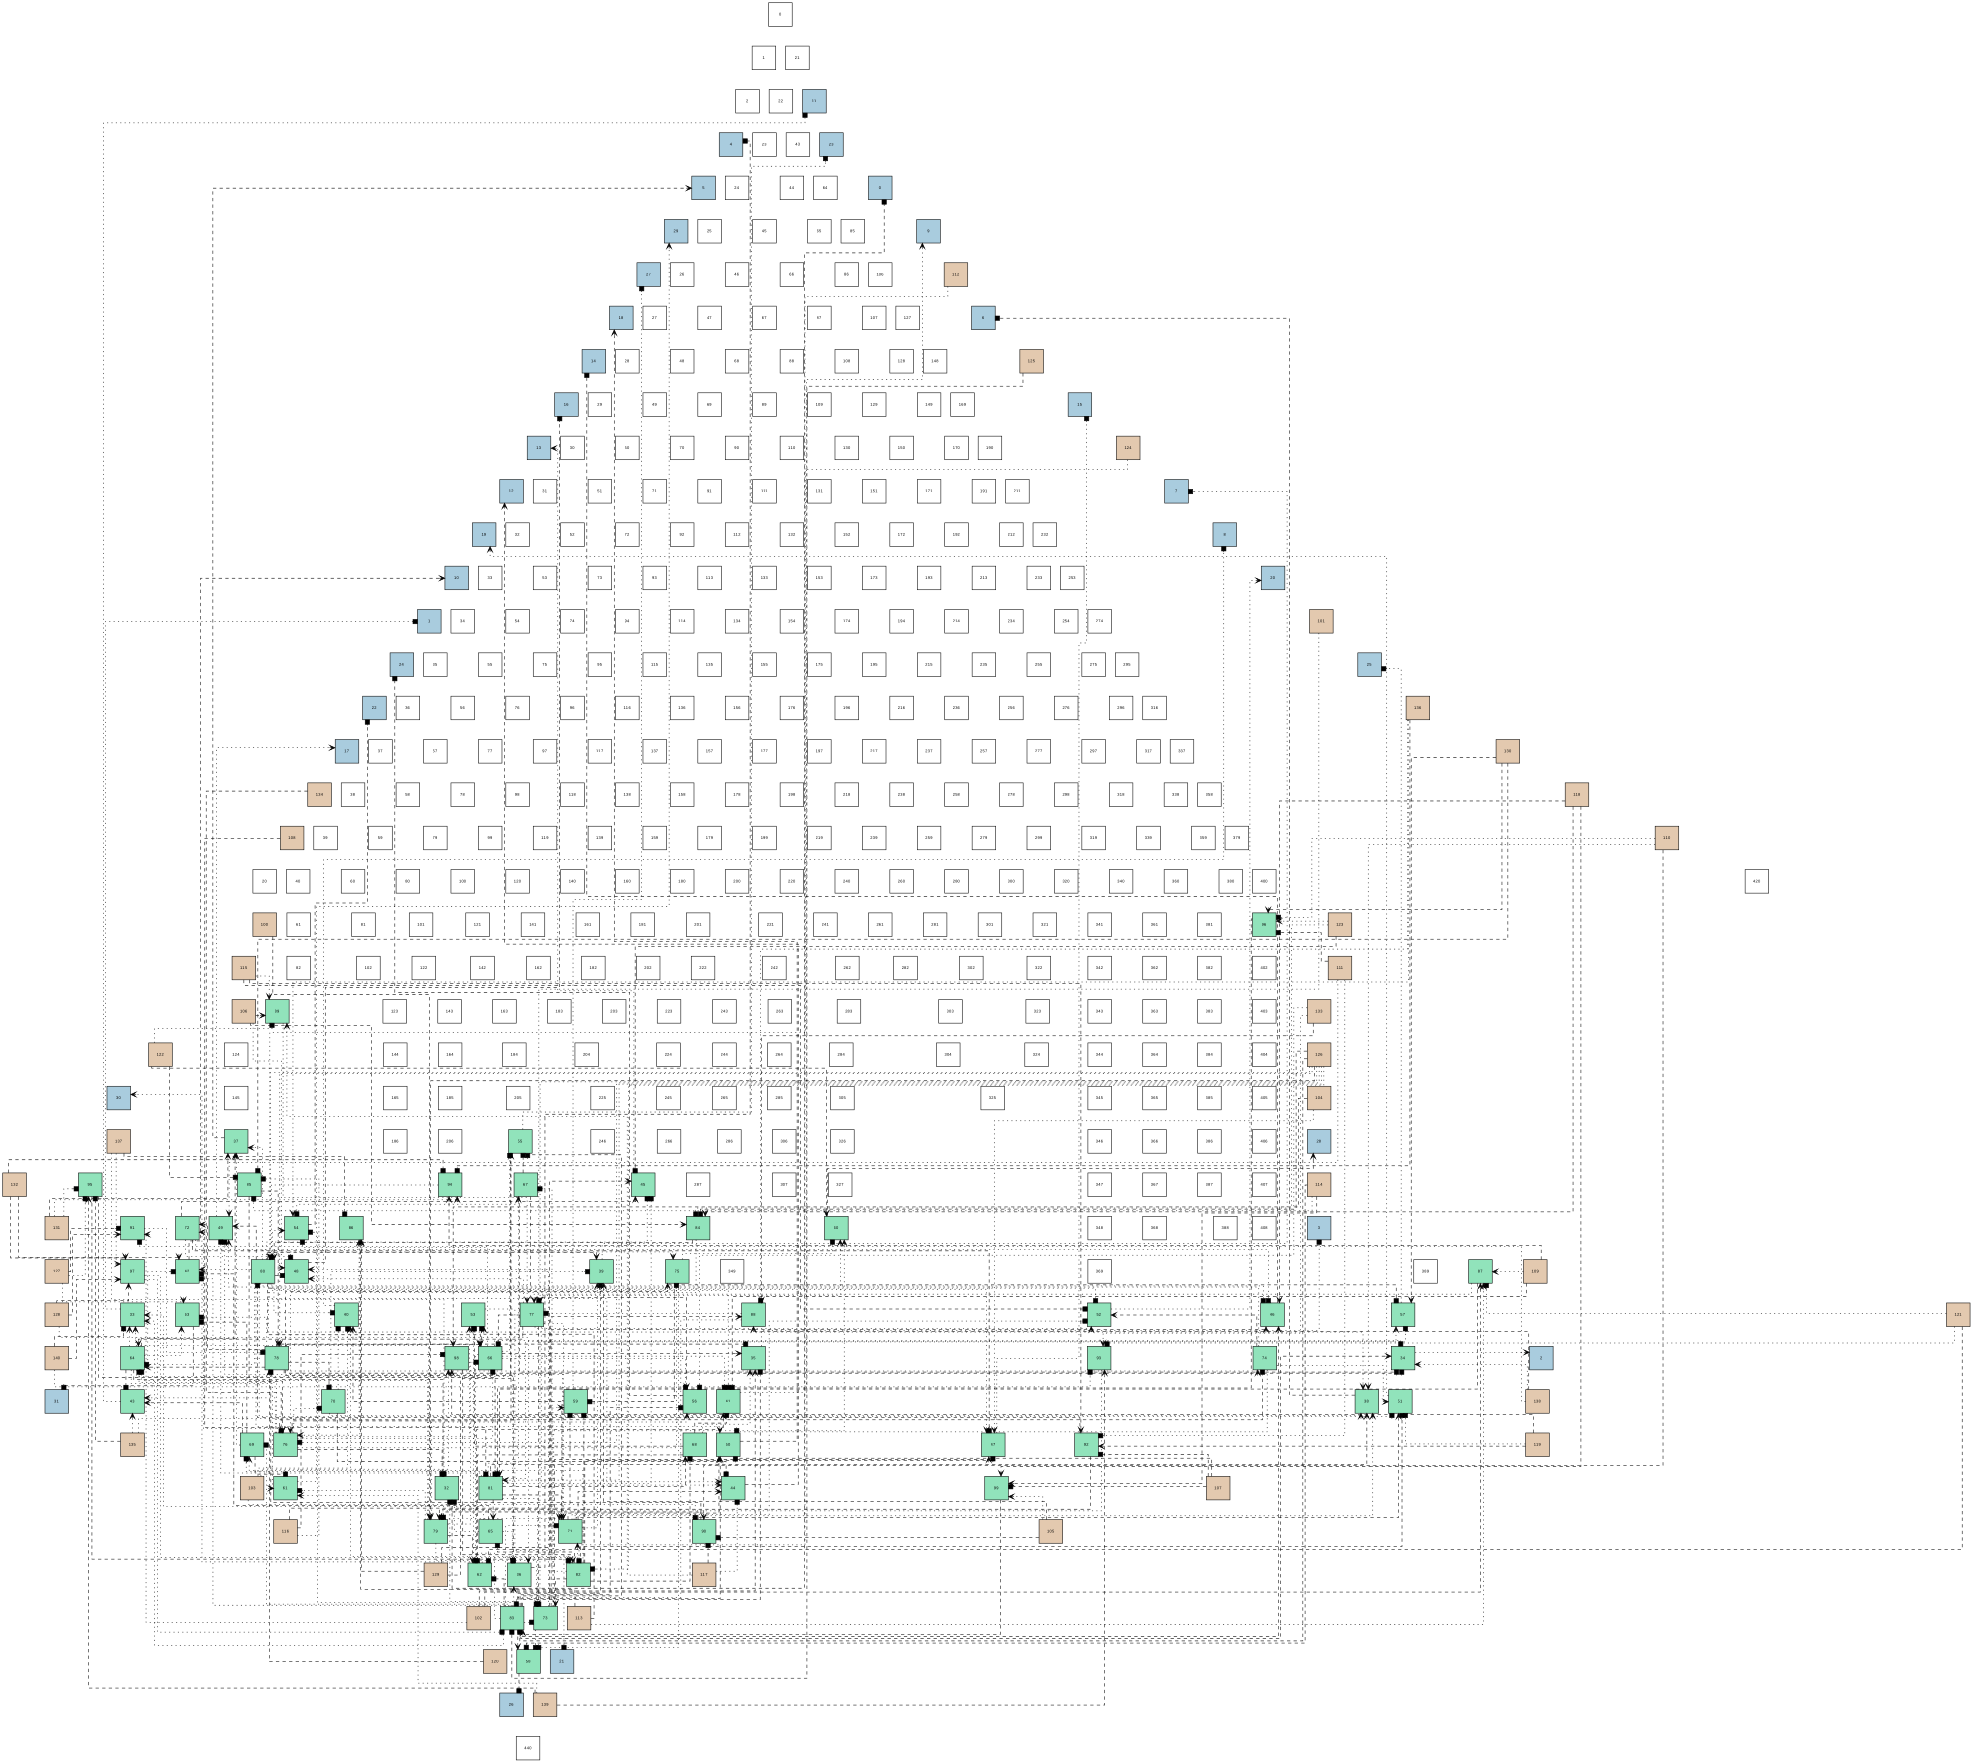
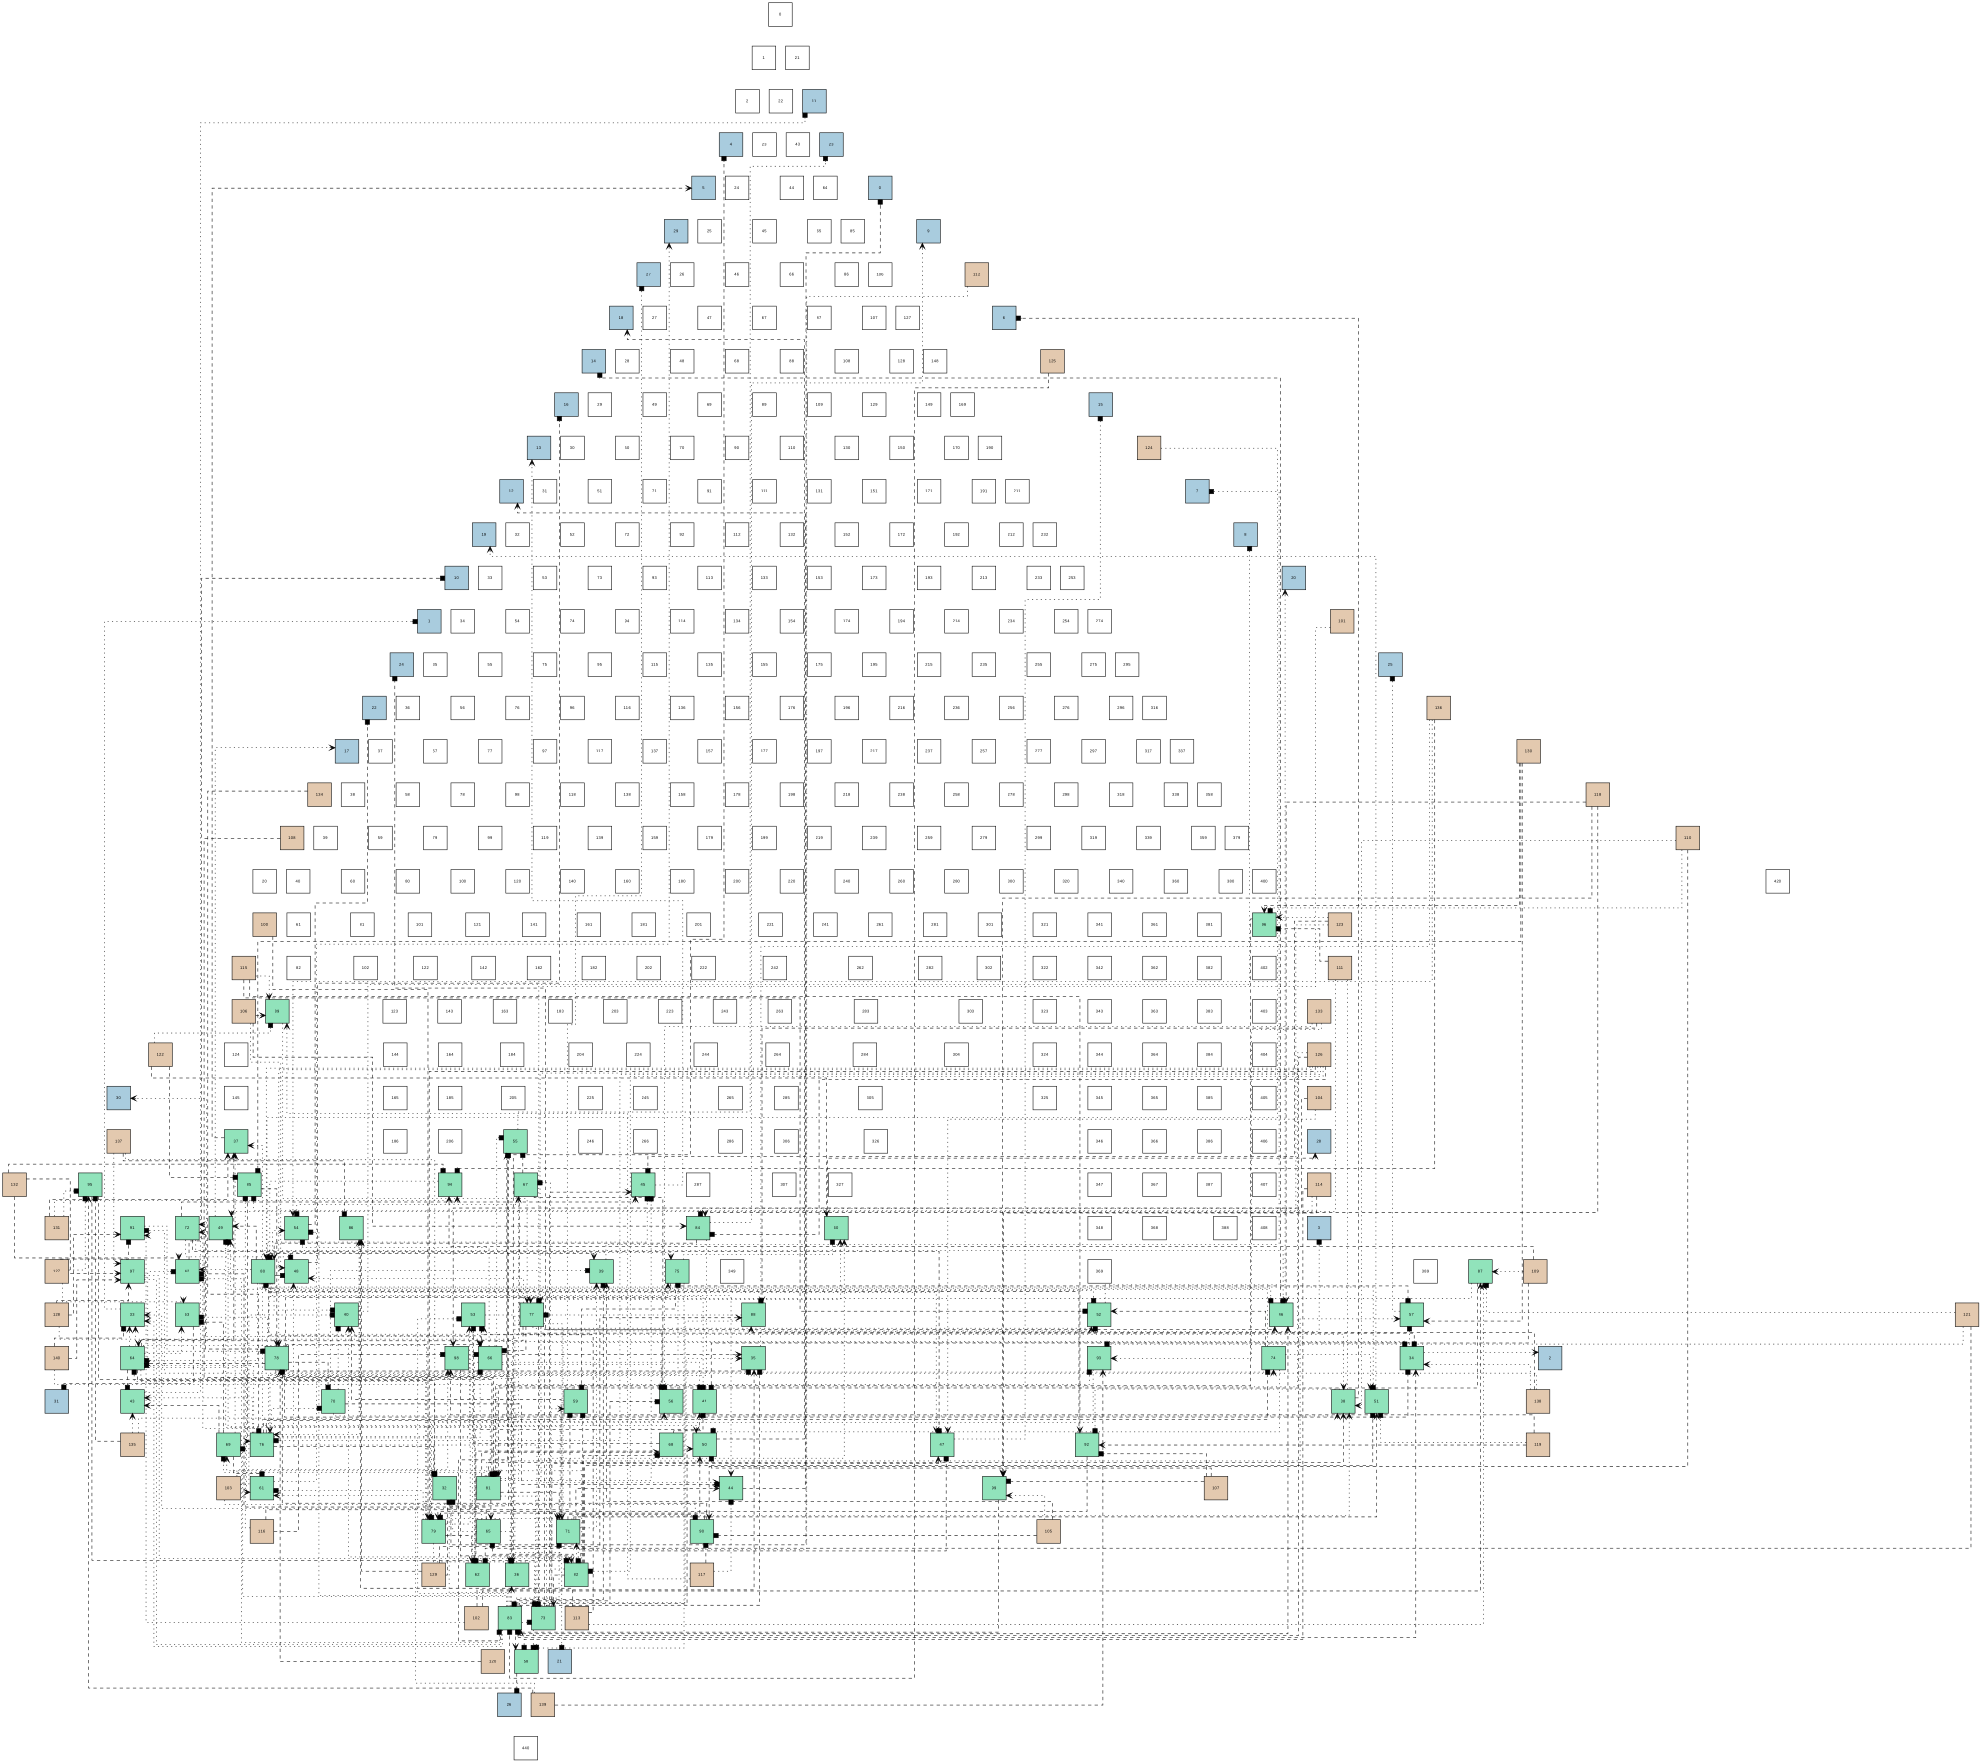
edge "41" -> "9": now "84" -> "9"
edge "42" -> "10": arrowhead vee -> box
edge "83" -> "62": removed
